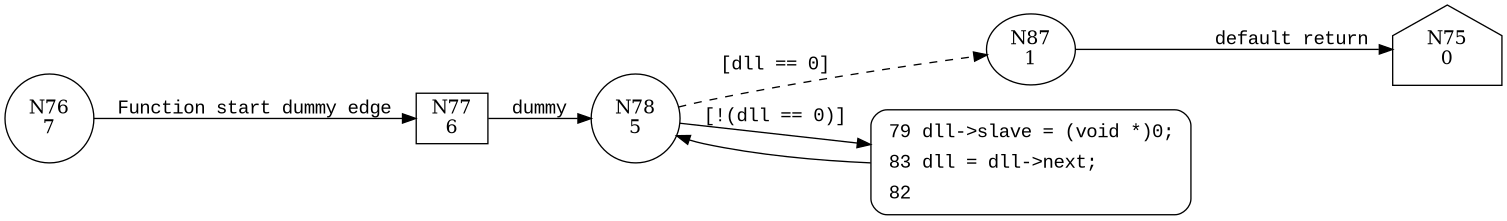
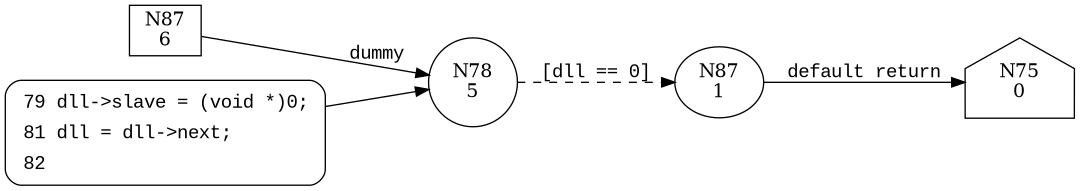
node "N76 7": removed
node "N77 6": label "N77 6" -> "N87 6"
edge "N78 5" -> "79": removed, label "[!(dll == 0)]"
node "79": text "83" -> "81"
